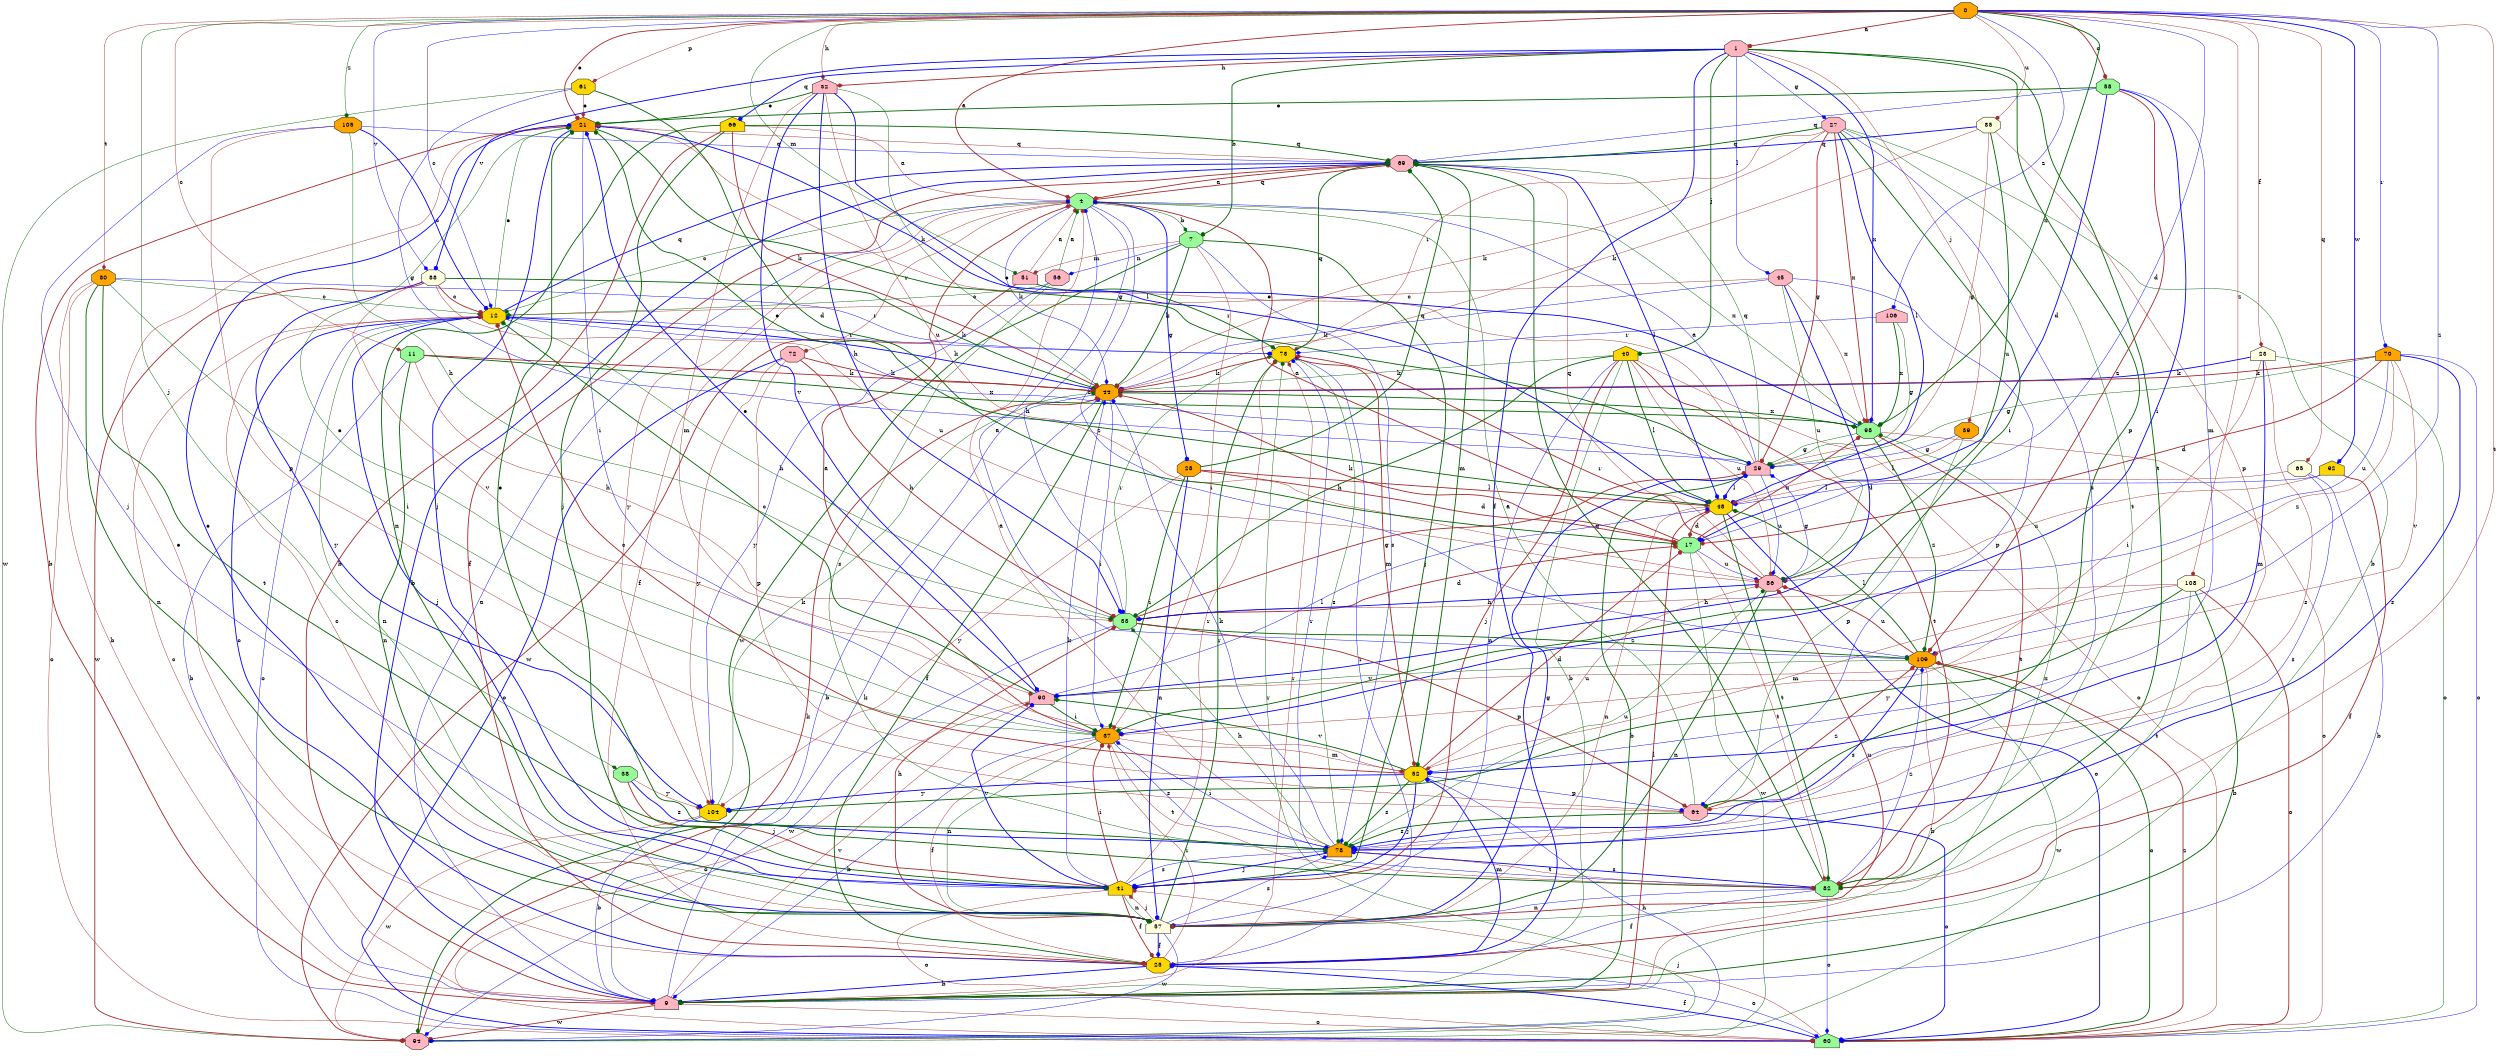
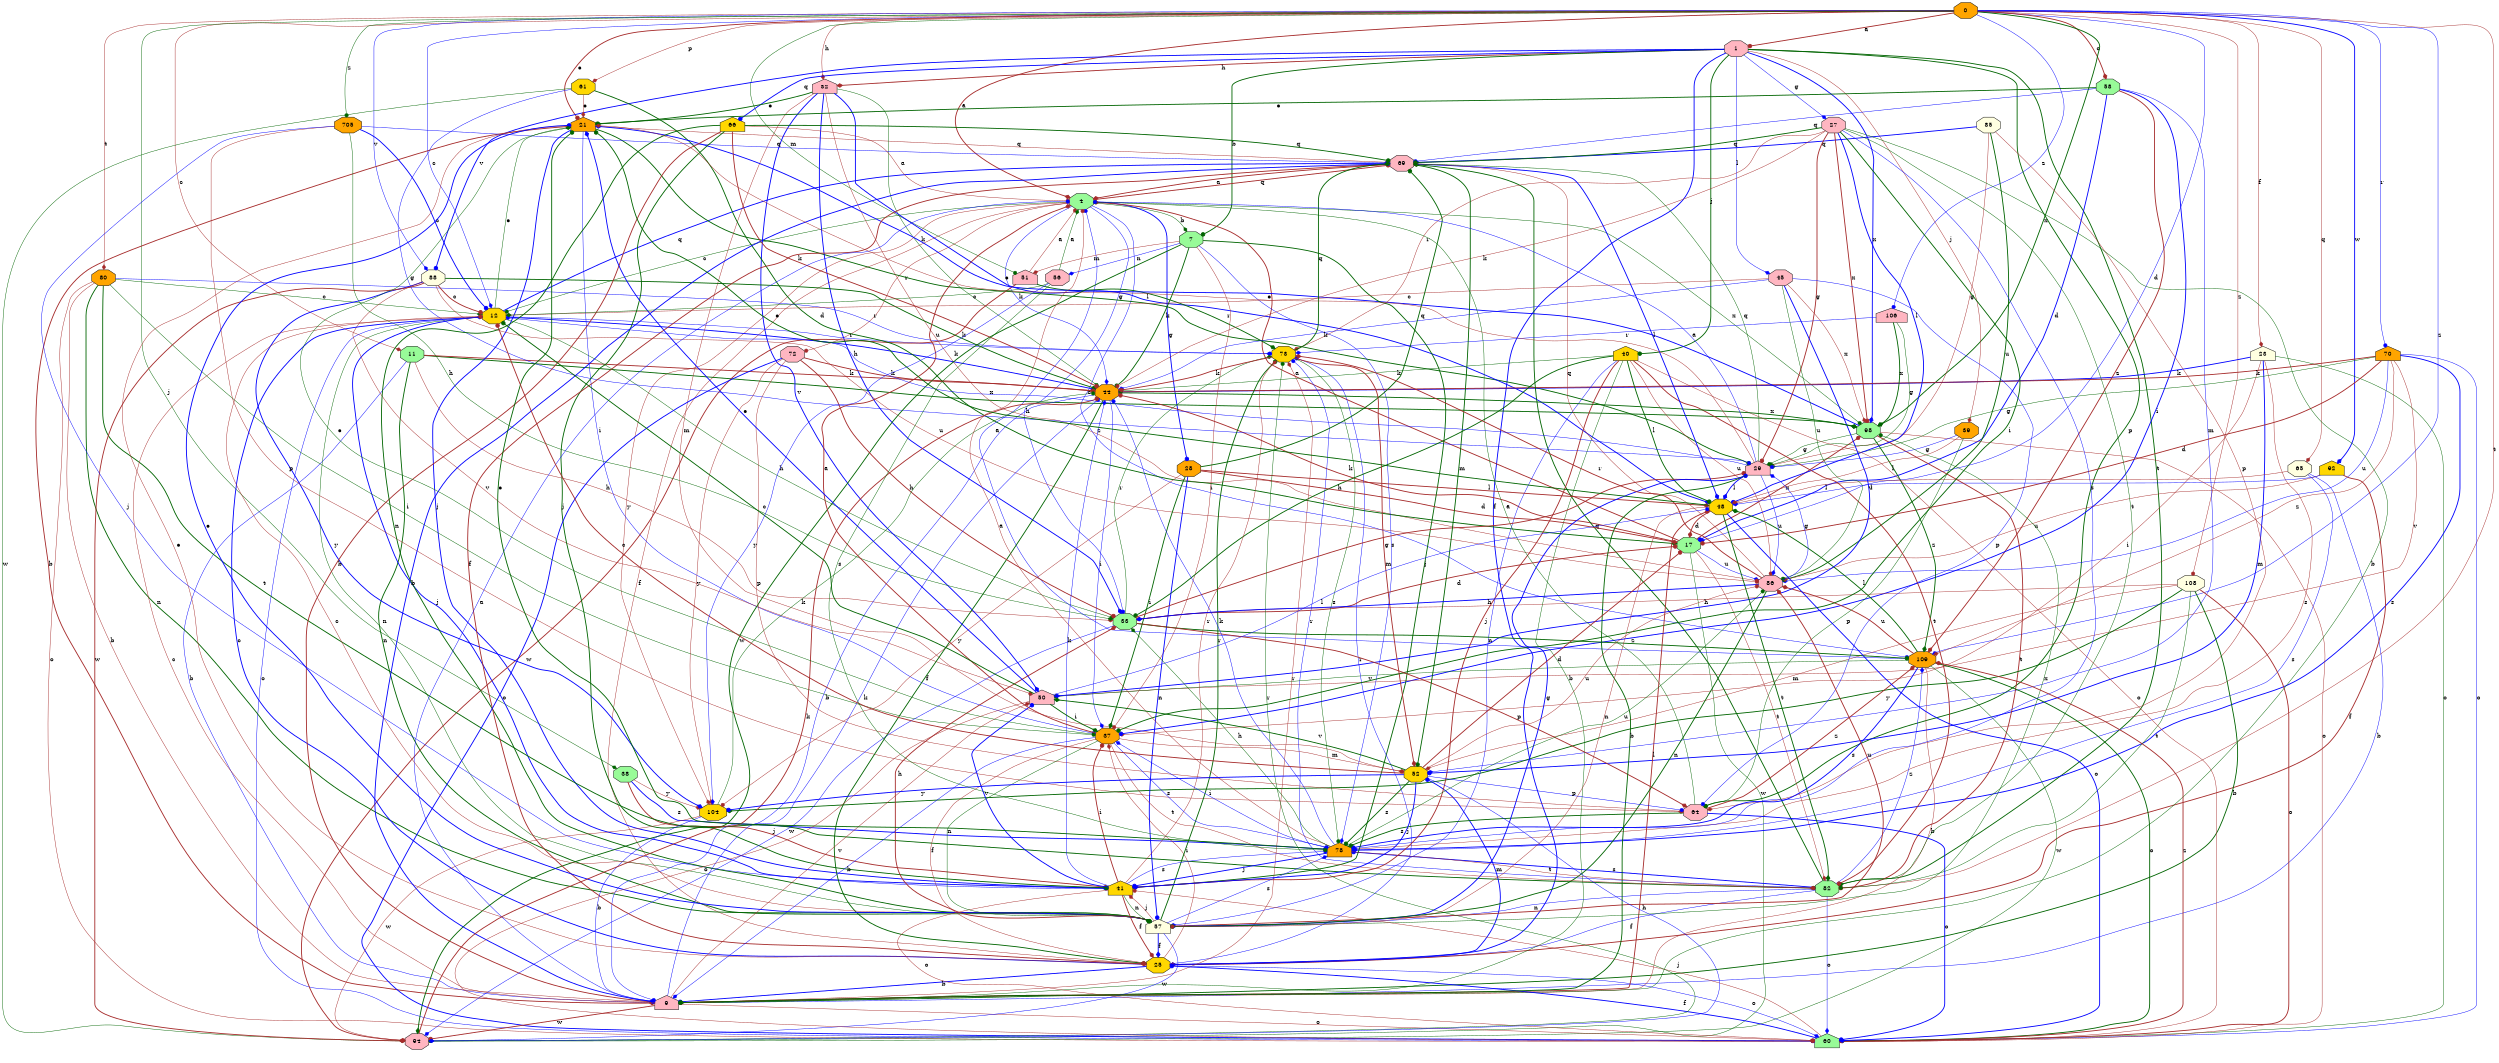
edge "0" -> "85": removed, label "u"
node "105": label "105" -> "705"
edge "85" -> "44": removed, label "k"
node "90": label "90" -> "50"
